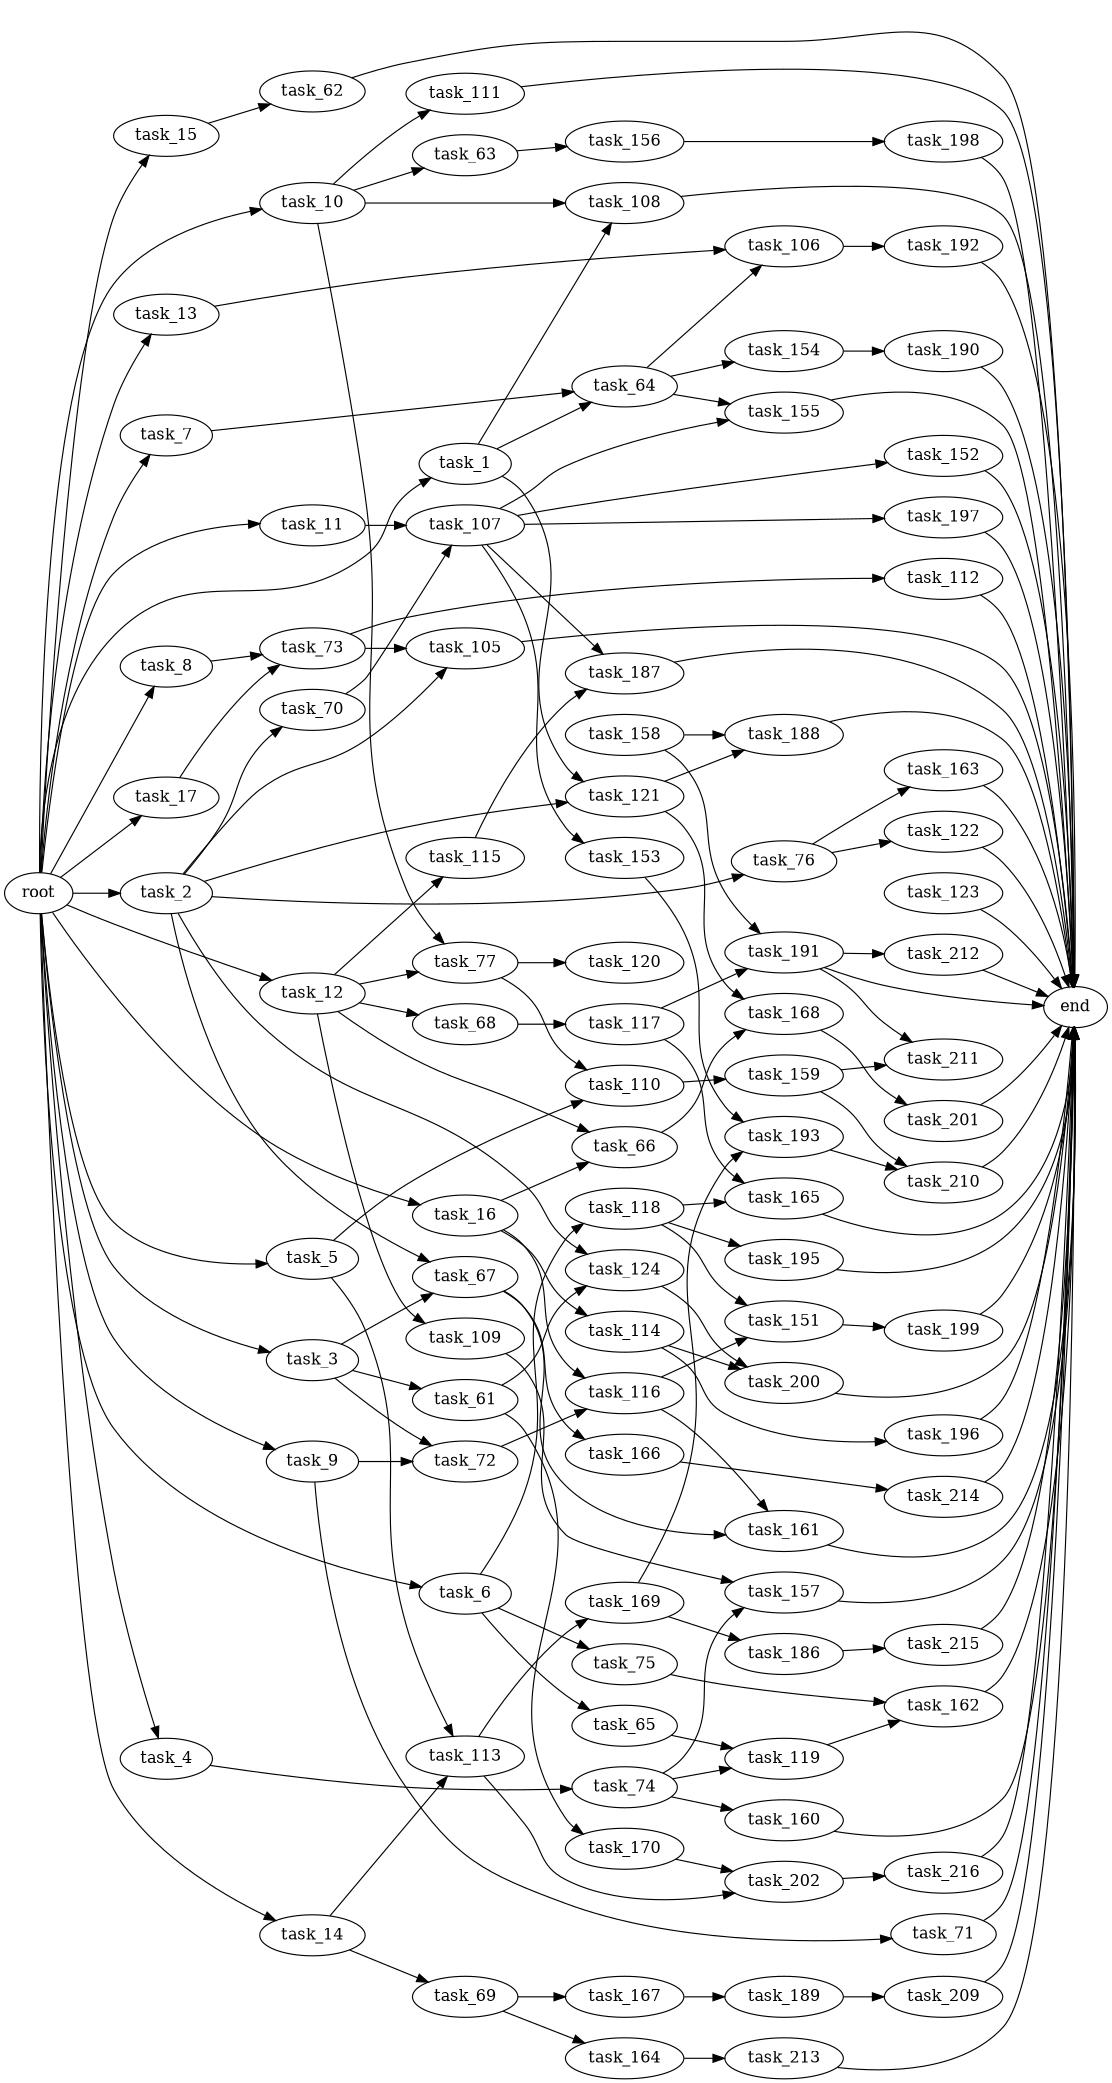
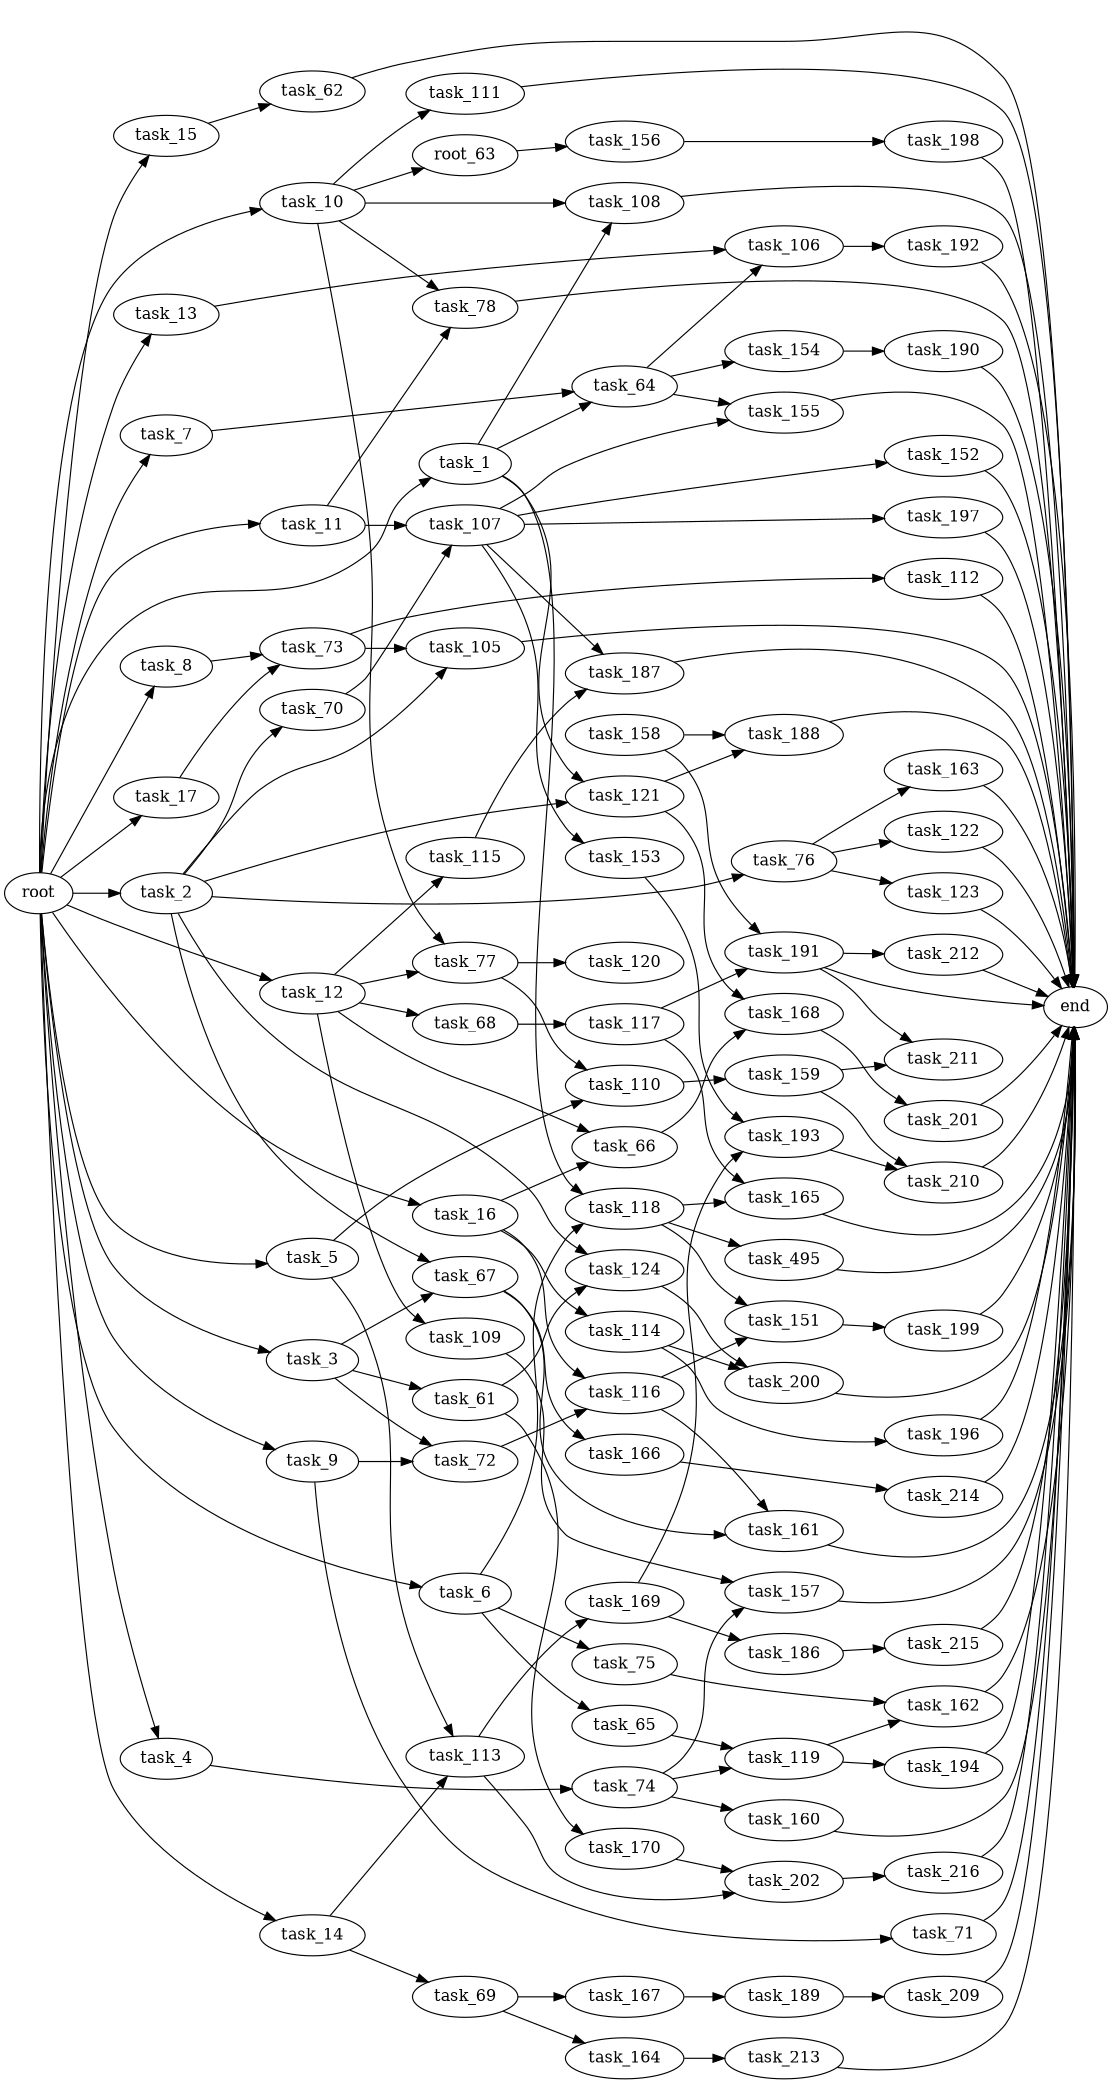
node "task_63": label "task_63" -> "root_63"
node "task_78": added
edge "task_1" -> "task_118": added
edge "task_76" -> "task_123": added
node "task_195": label "task_195" -> "task_495"
node "task_194": added
